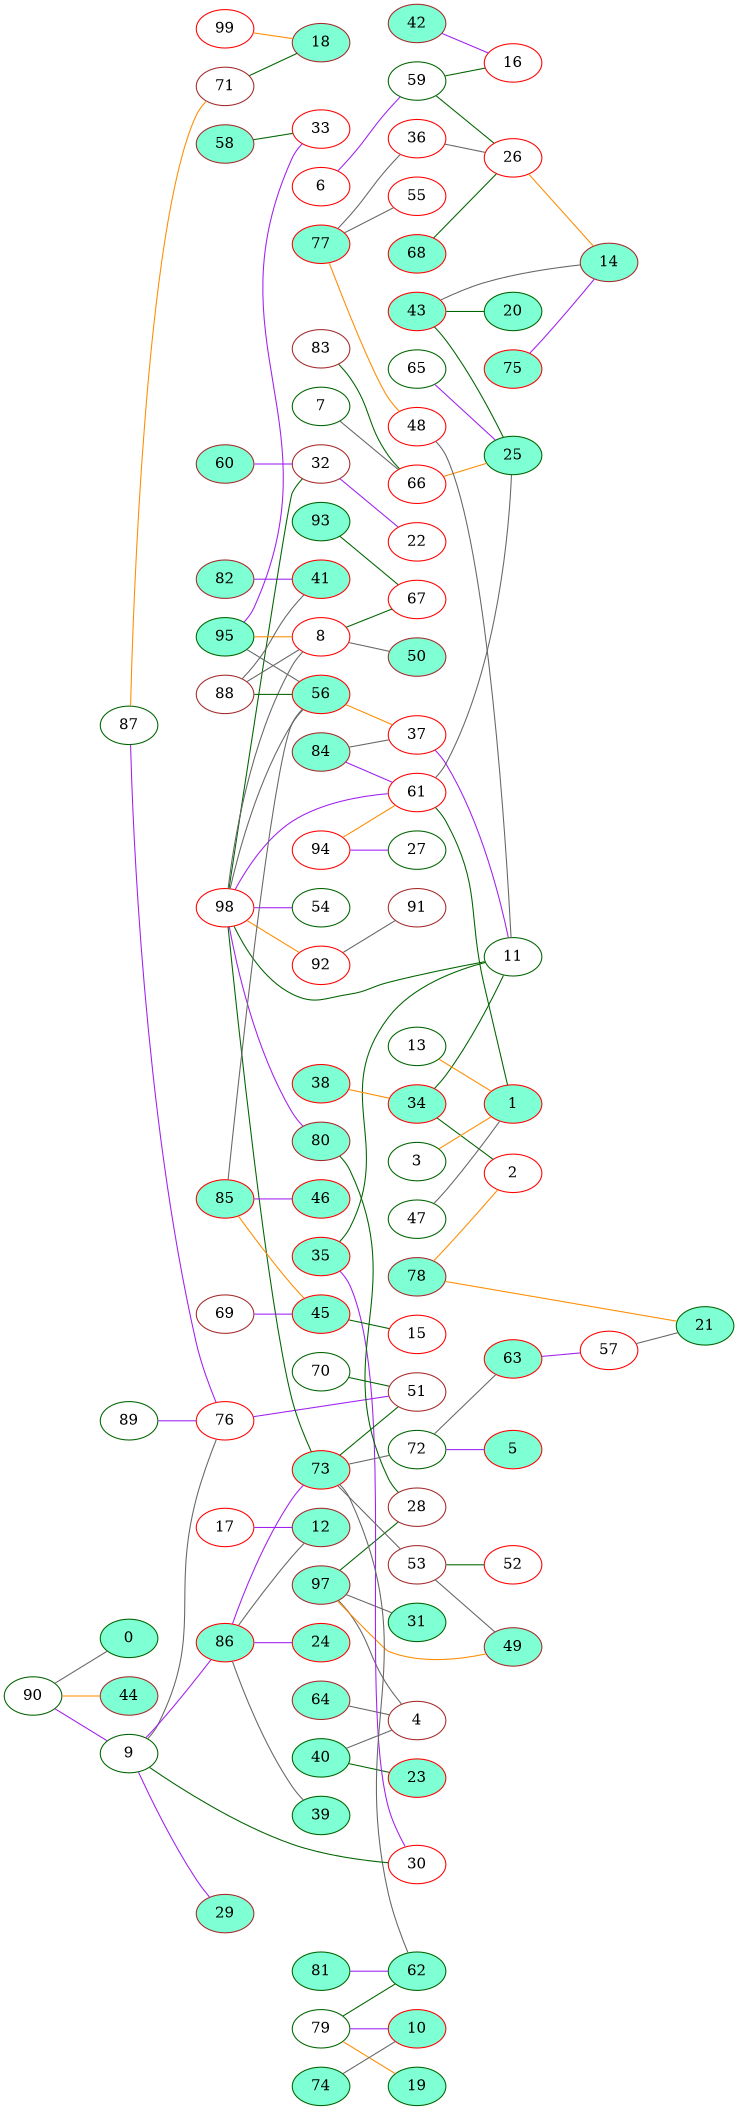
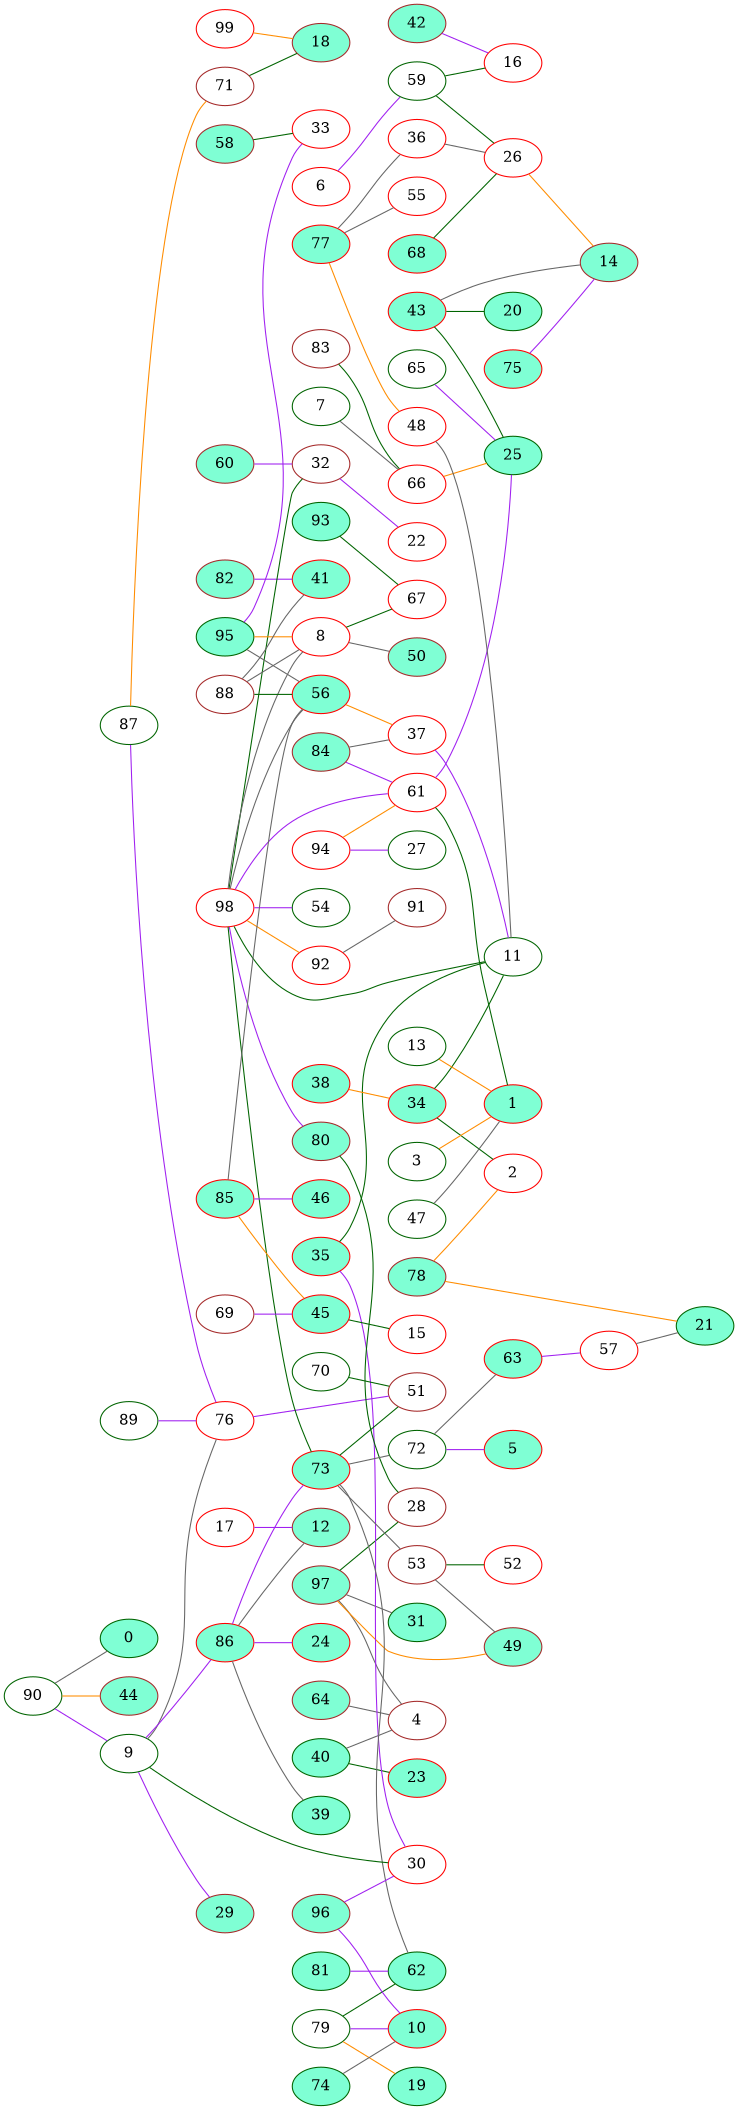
edge "25" -- "61": color gray40 -> purple
node "96": added
